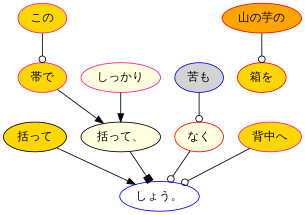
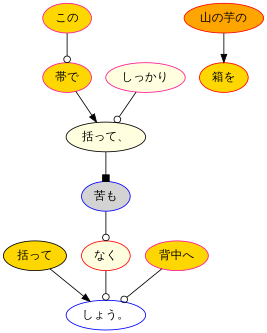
edge "山の芋の" -> "箱を": arrowhead odot -> normal
edge "しっかり" -> "括って、": arrowhead normal -> odot
edge "括って、" -> "しょう。": now "括って、" -> "苦も"
